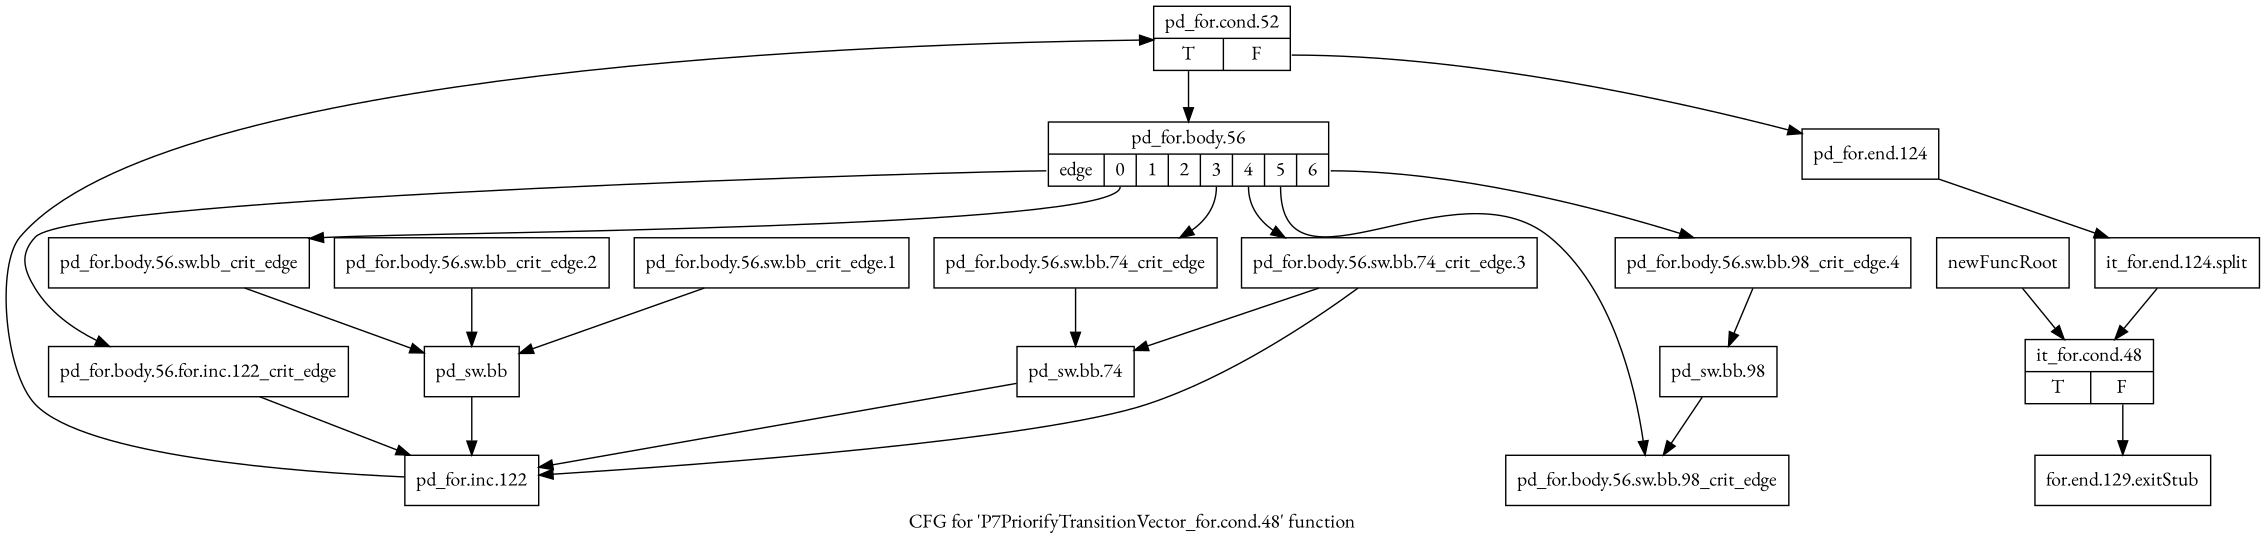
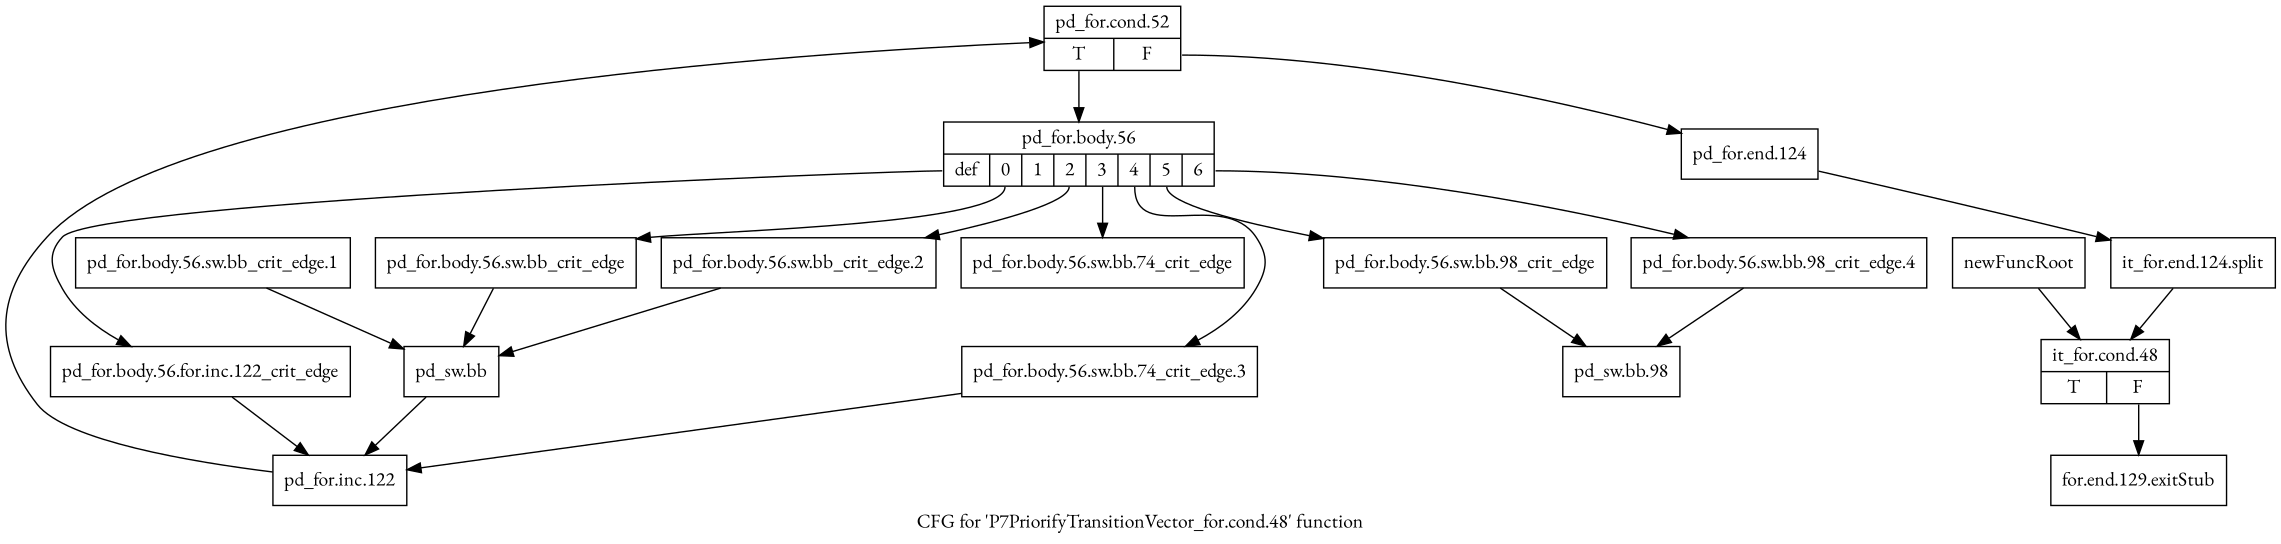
node "pd_for.body.56": text "edge" -> "def"
edge "pd_for.body.56" -> "pd_for.body.56.sw.bb_crit_edge.2": added
node "pd_sw.bb.74": removed
edge "pd_sw.bb.98" -> "pd_for.body.56.sw.bb.98_crit_edge": reversed
